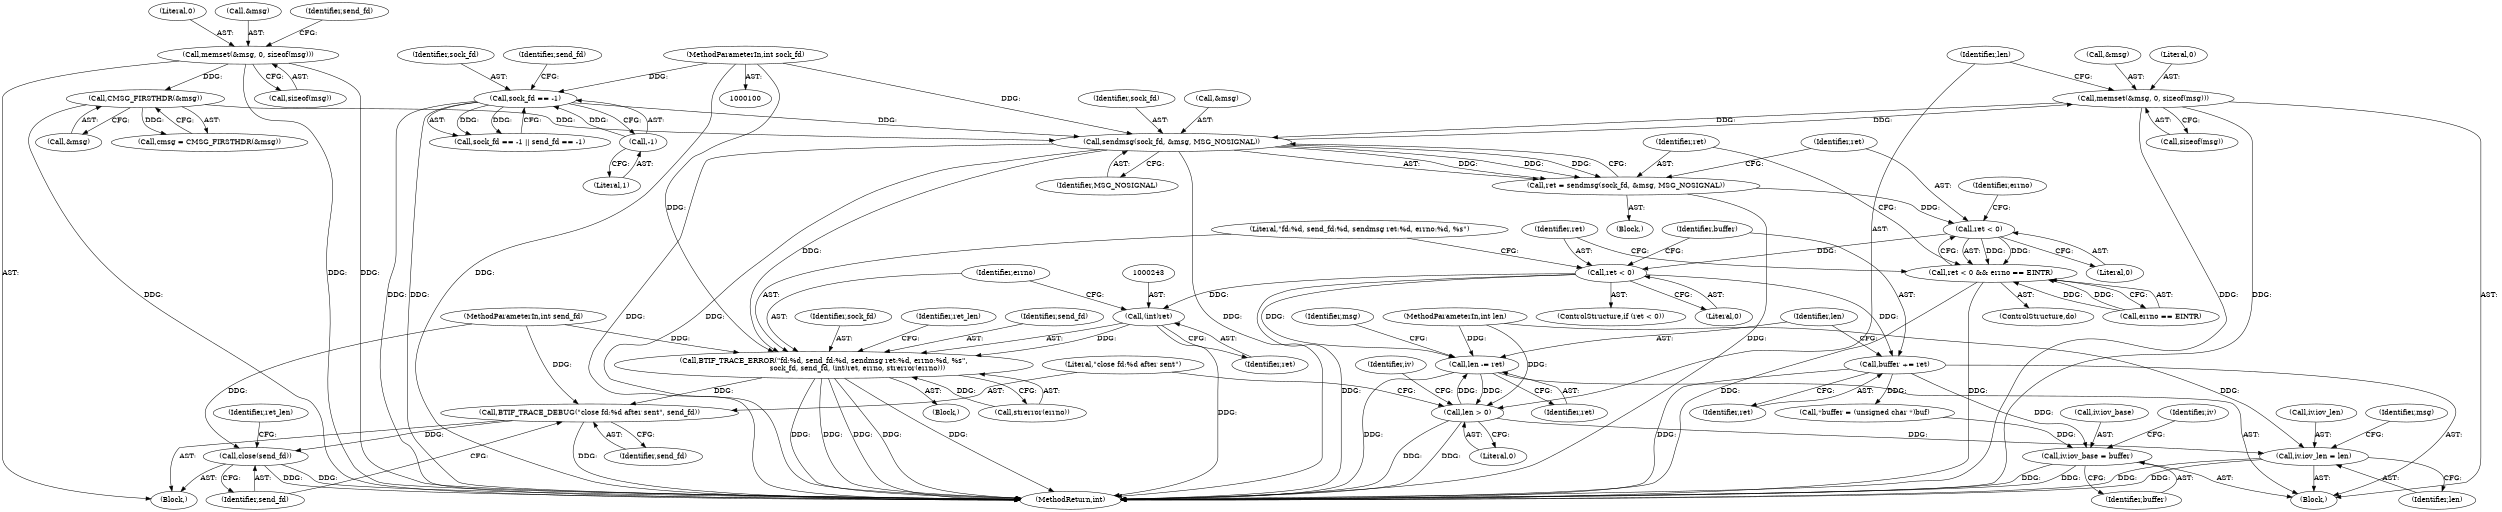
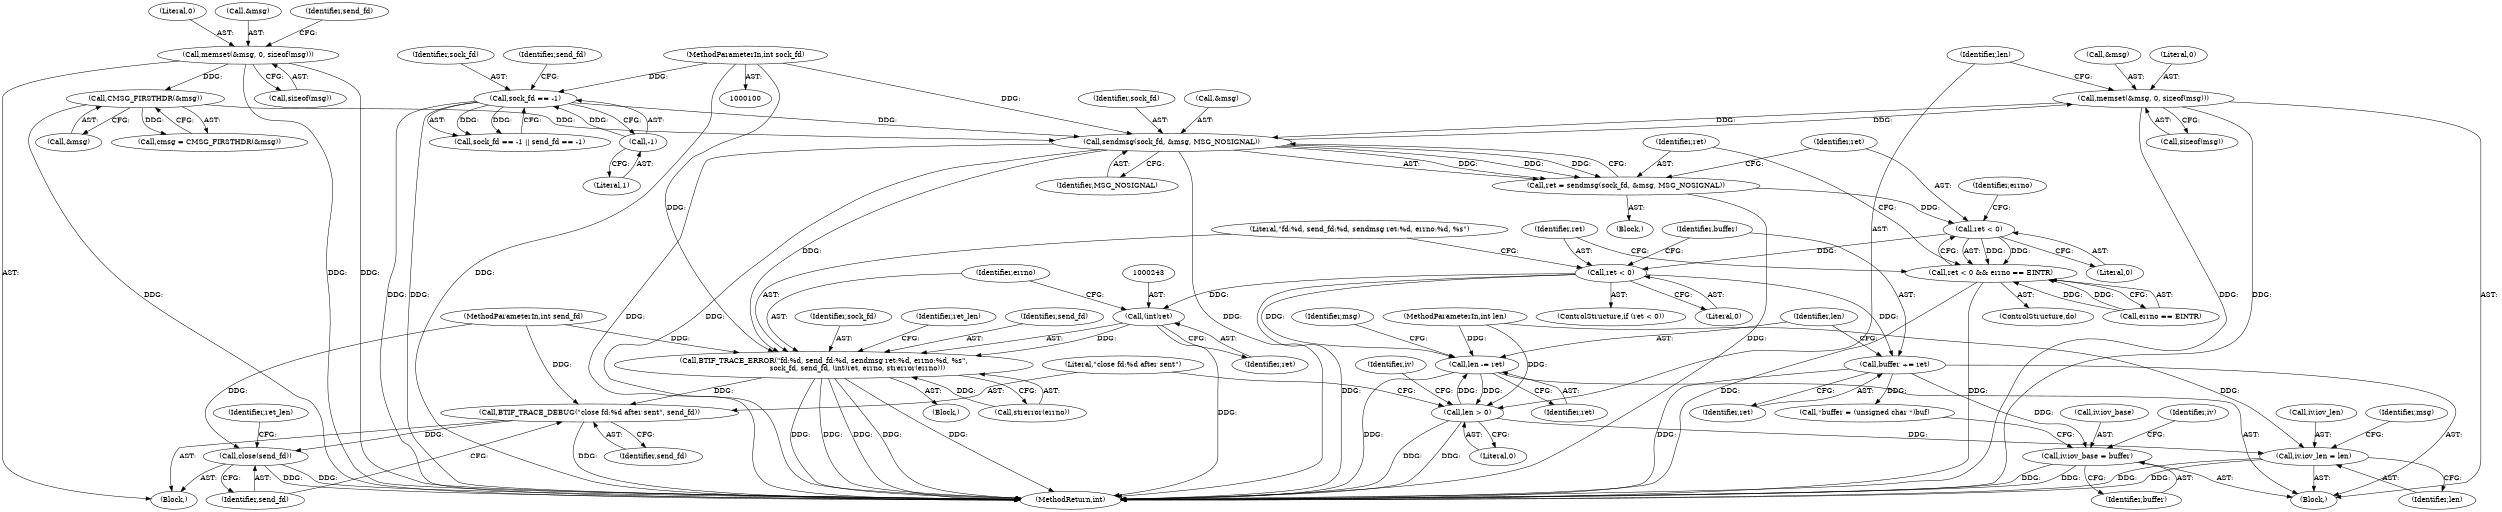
edge "(Call,*buffer = (unsigned char *)buf)" -> "(Call,iv.iov_base = buffer)": label "DDG: " -> "CFG: "
